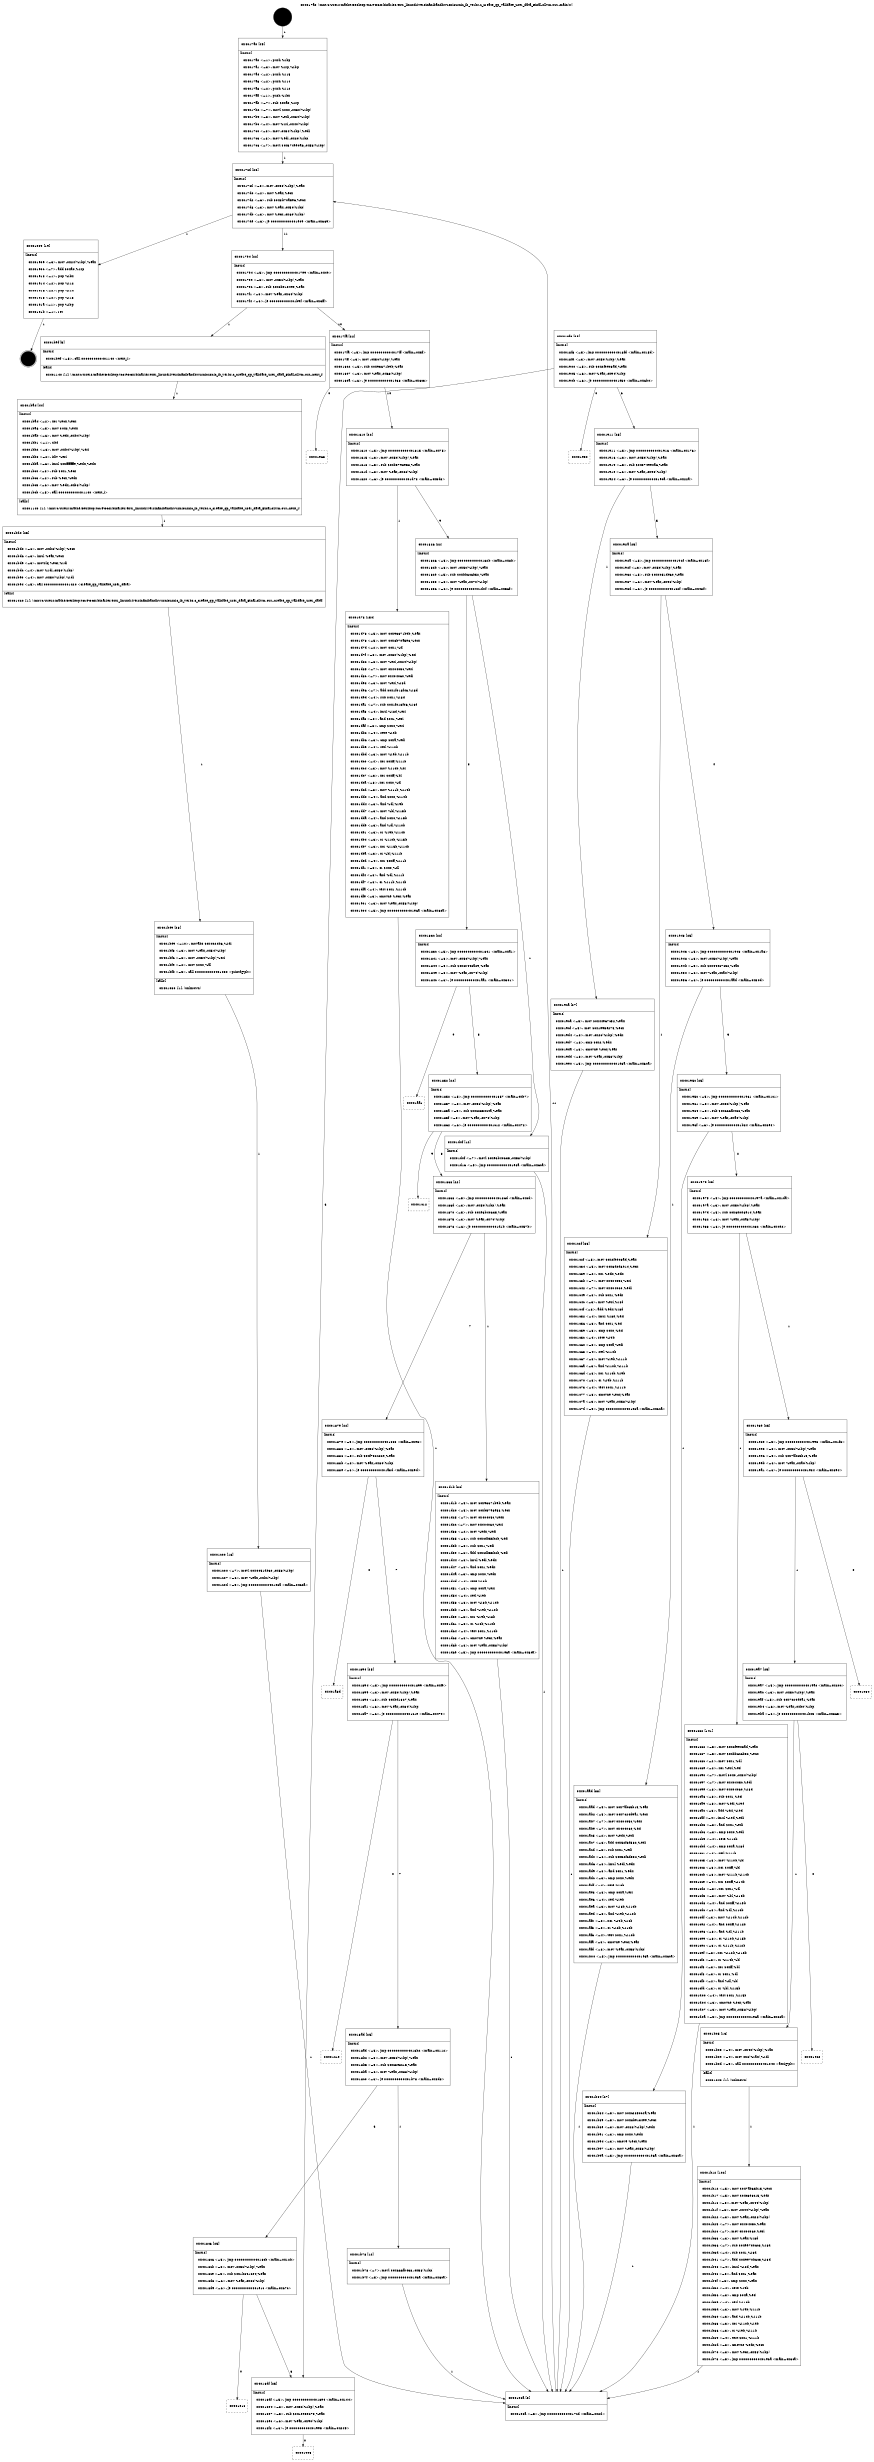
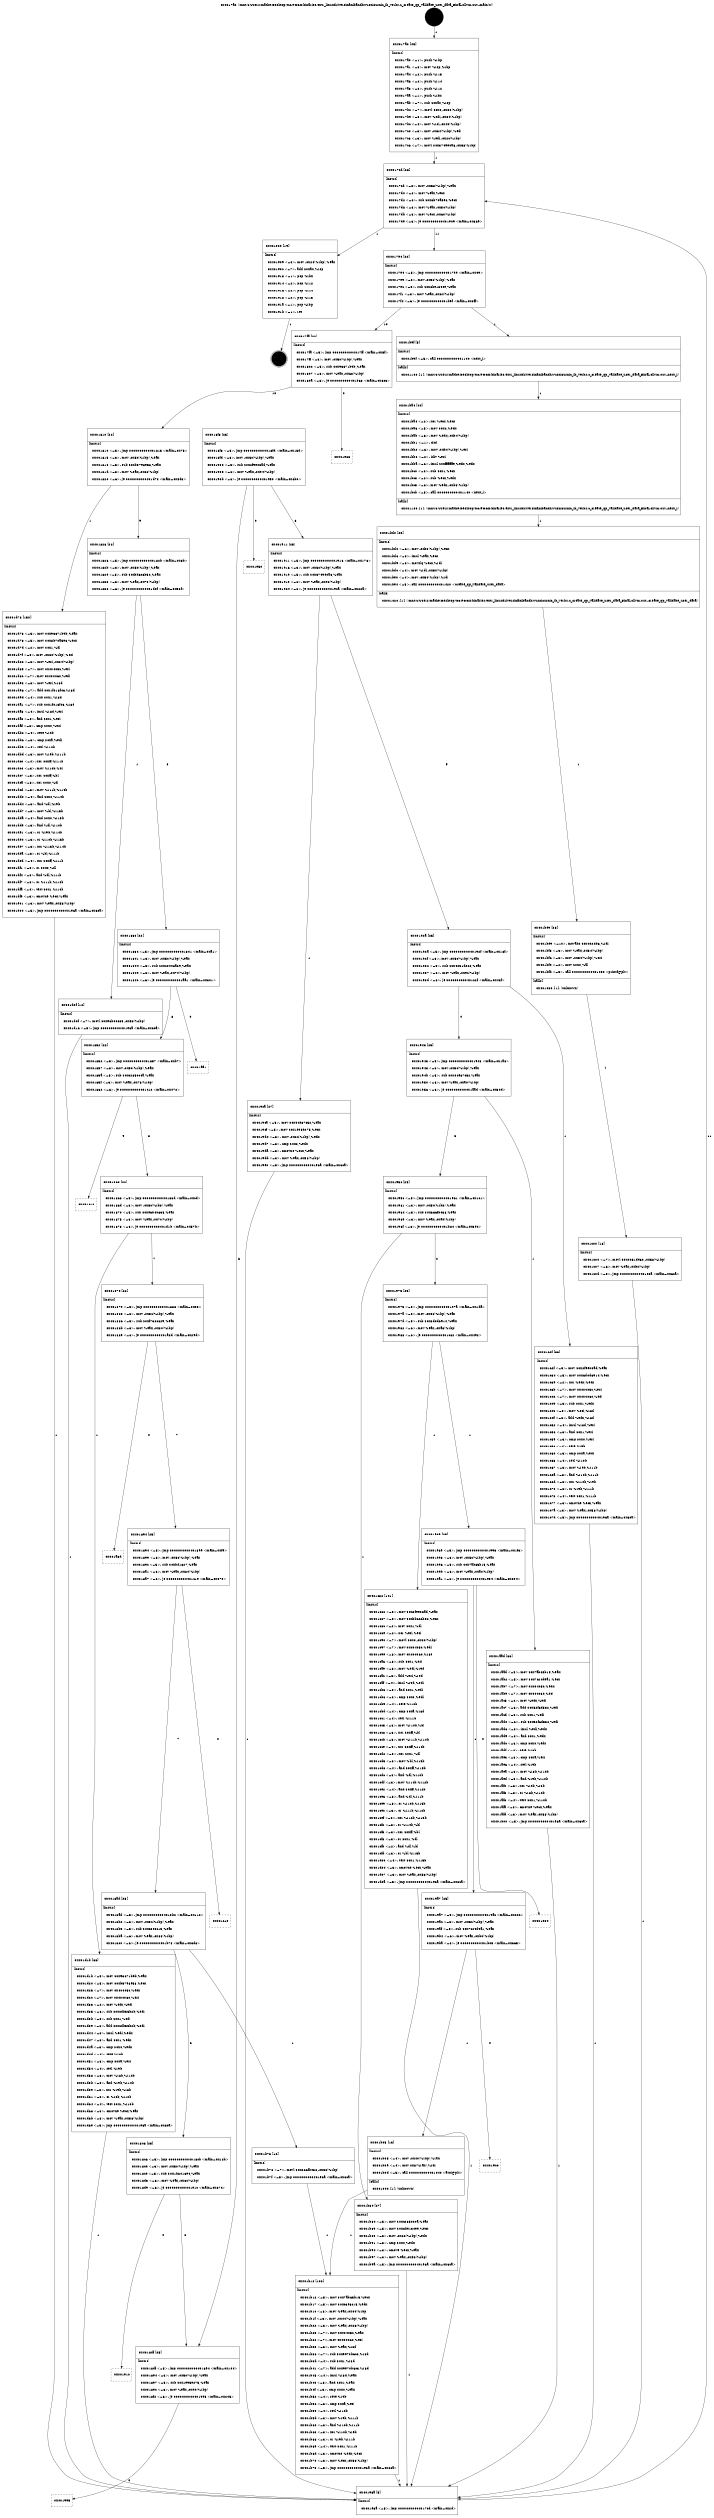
edge "0x401b78 [12]" -> "0x401e6a [5]": now "0x401b78 [12]" -> "0x401b12 [102]"
